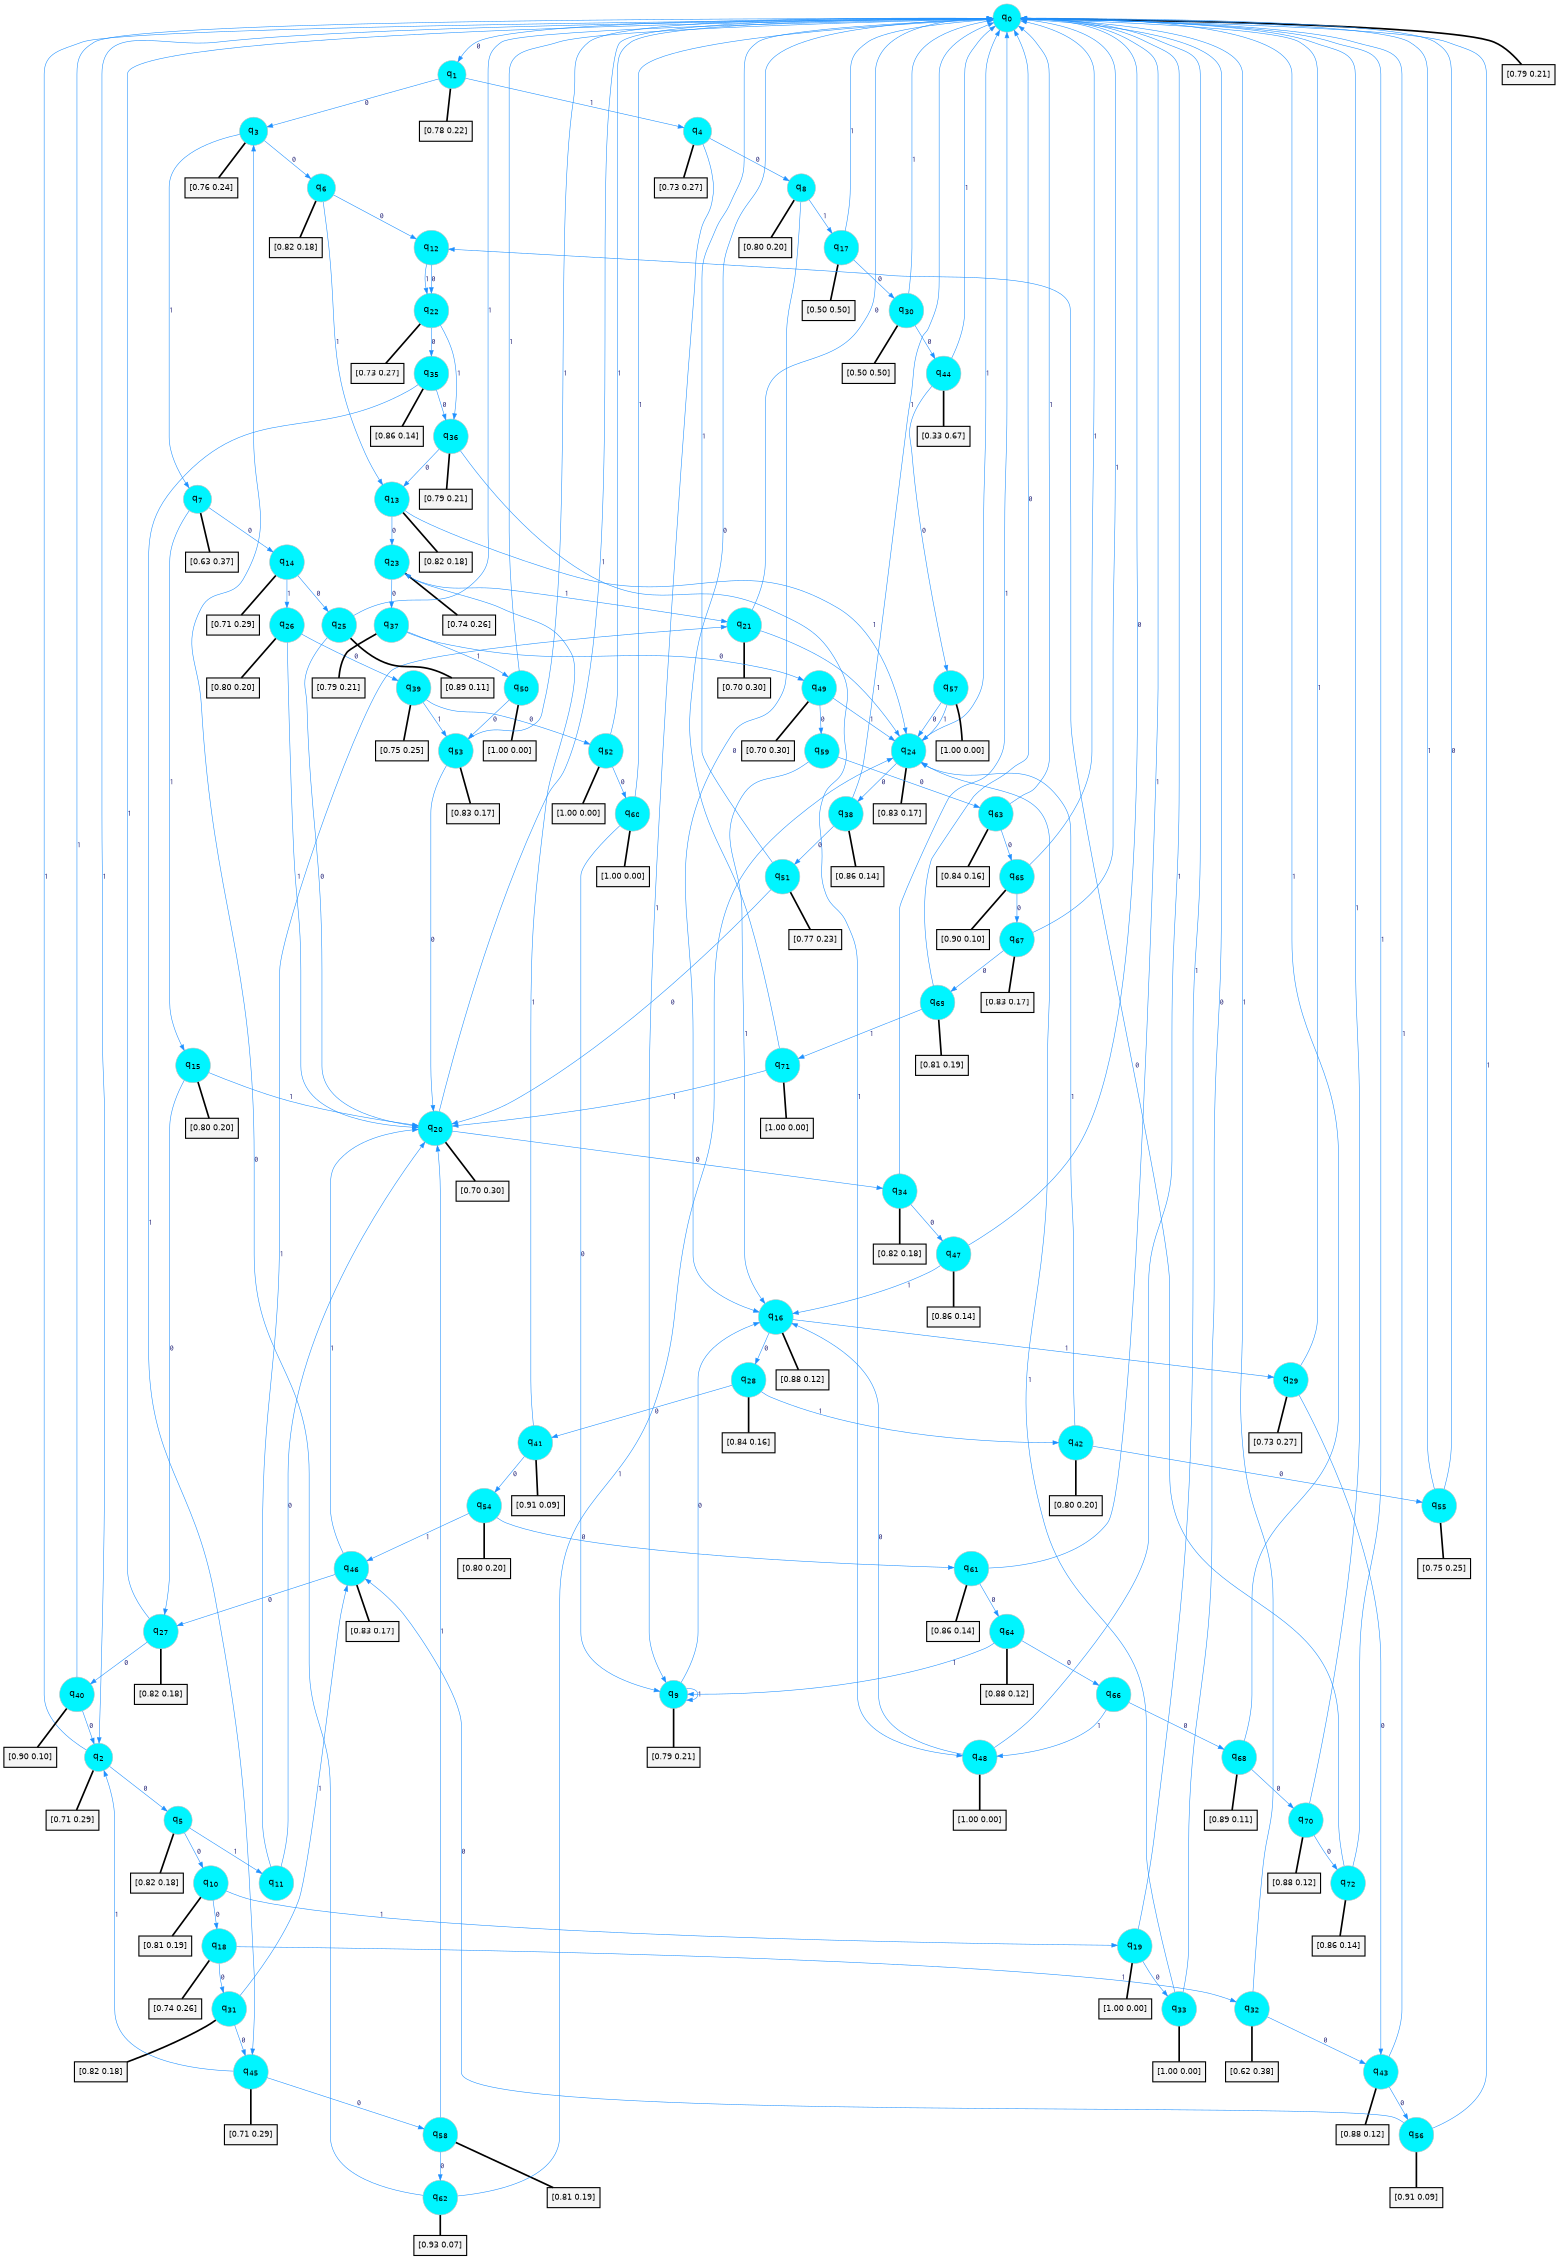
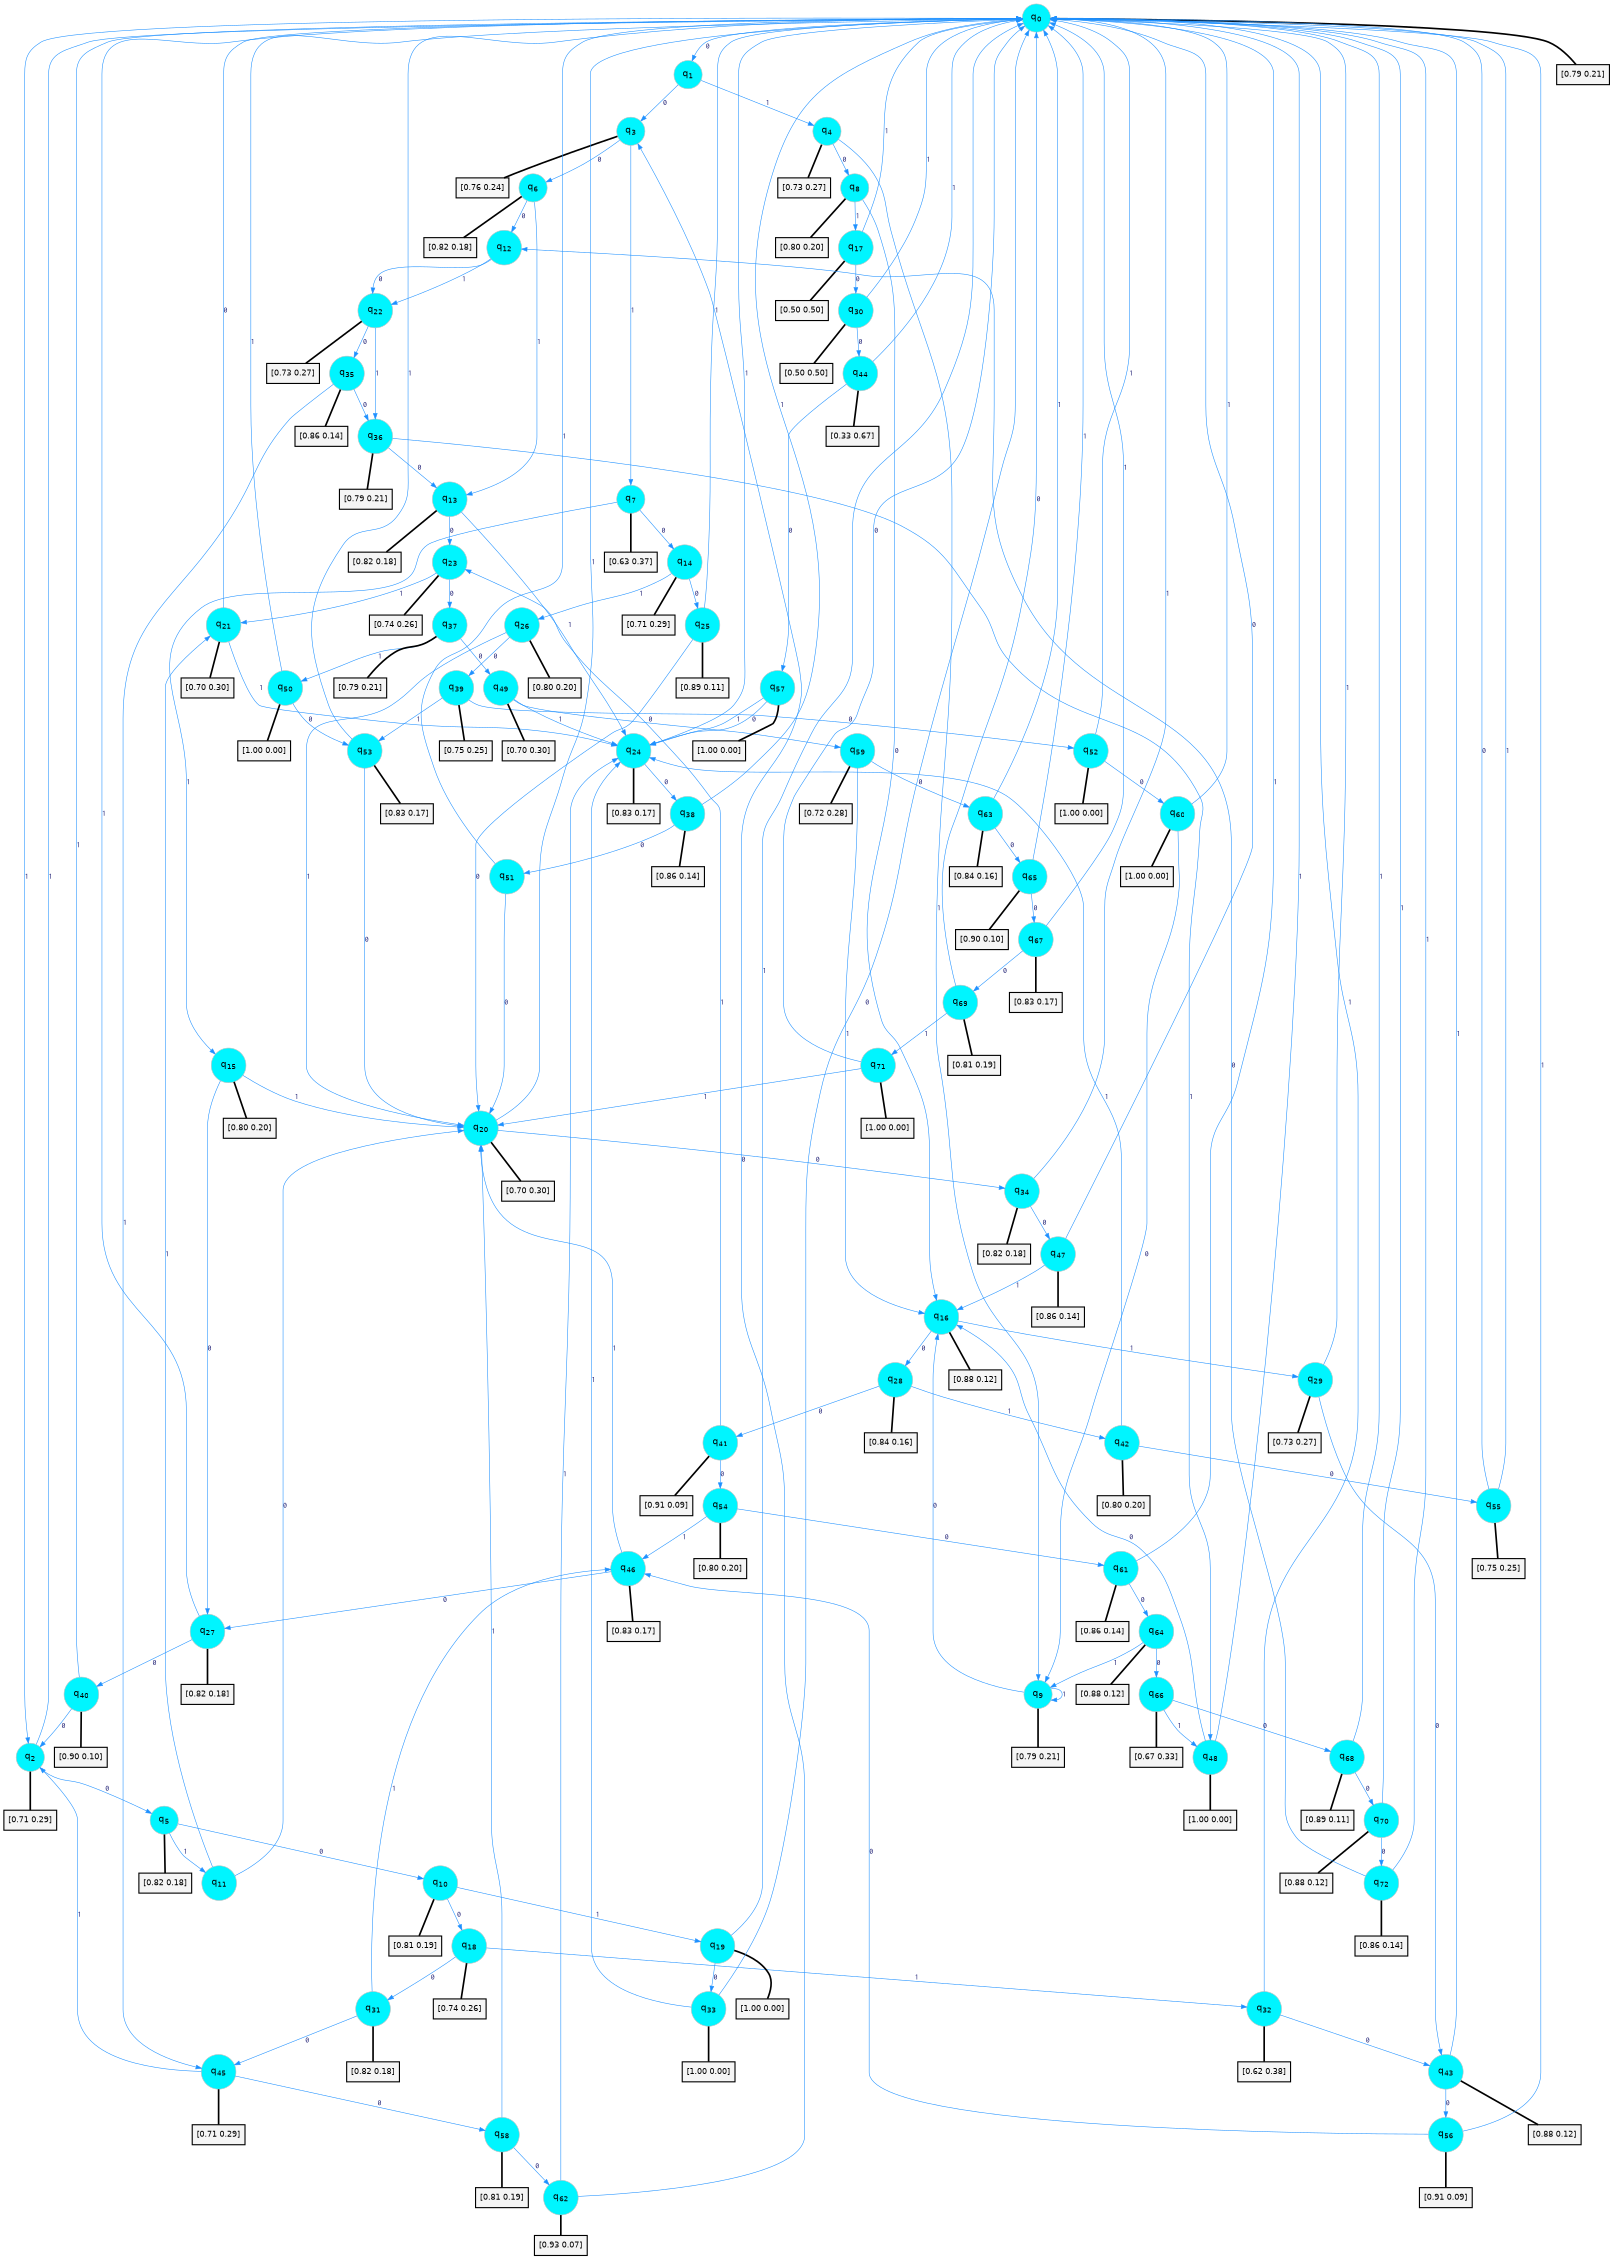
node "[0.78 0.22]": removed
node "[0.72 0.28]": added
node "[0.77 0.23]": removed
node "[0.67 0.33]": added
